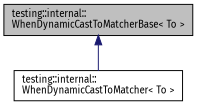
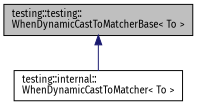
node "testing::internal:: WhenDynamicCastToMatcherBase< To >": label "testing::internal:: WhenDynamicCastToMatcherBase< To >" -> "testing::testing:: WhenDynamicCastToMatcherBase< To >"
